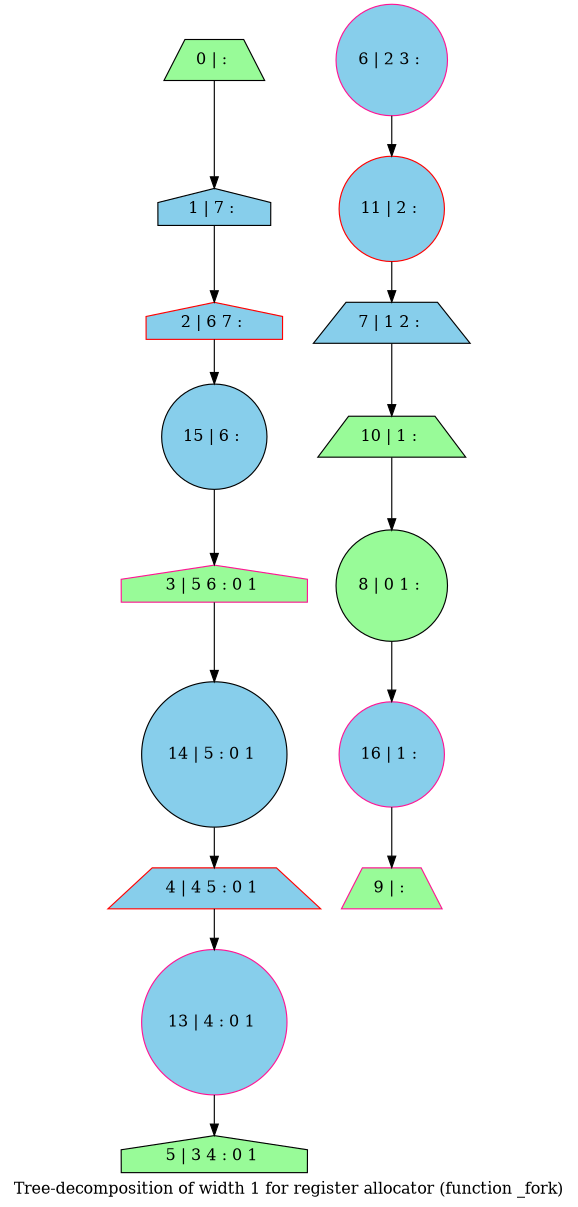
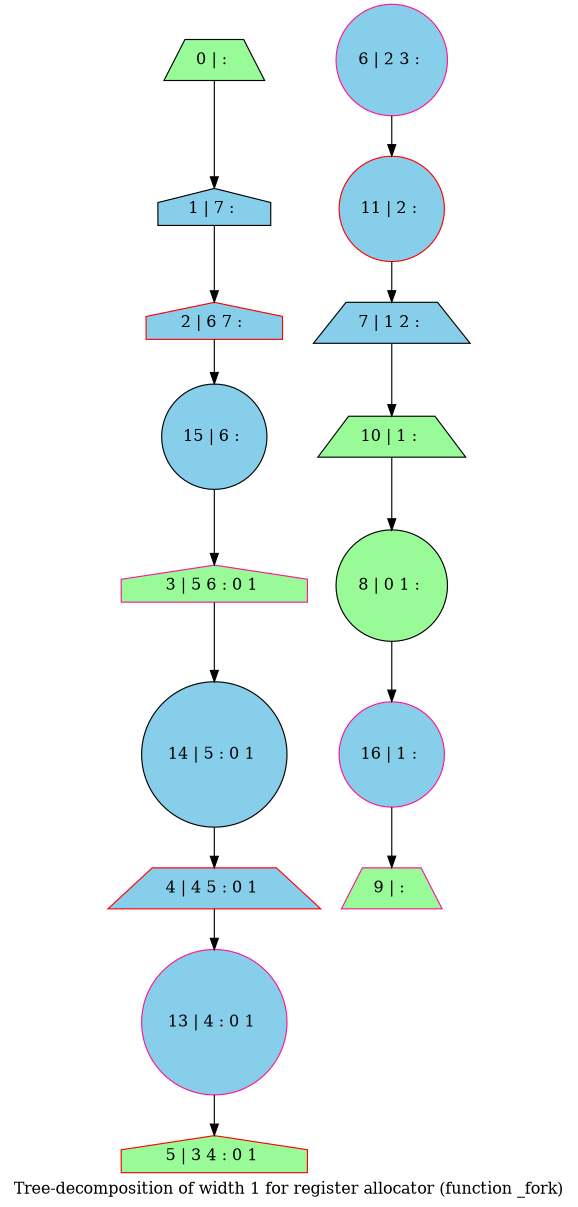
node "5 | 3 4 : 0 1": color black -> red
